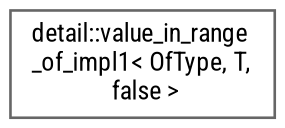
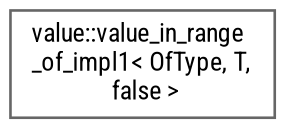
node "detail::value_in_range _of_impl1< OfType, T, false >": label "detail::value_in_range _of_impl1< OfType, T, false >" -> "value::value_in_range _of_impl1< OfType, T, false >"
